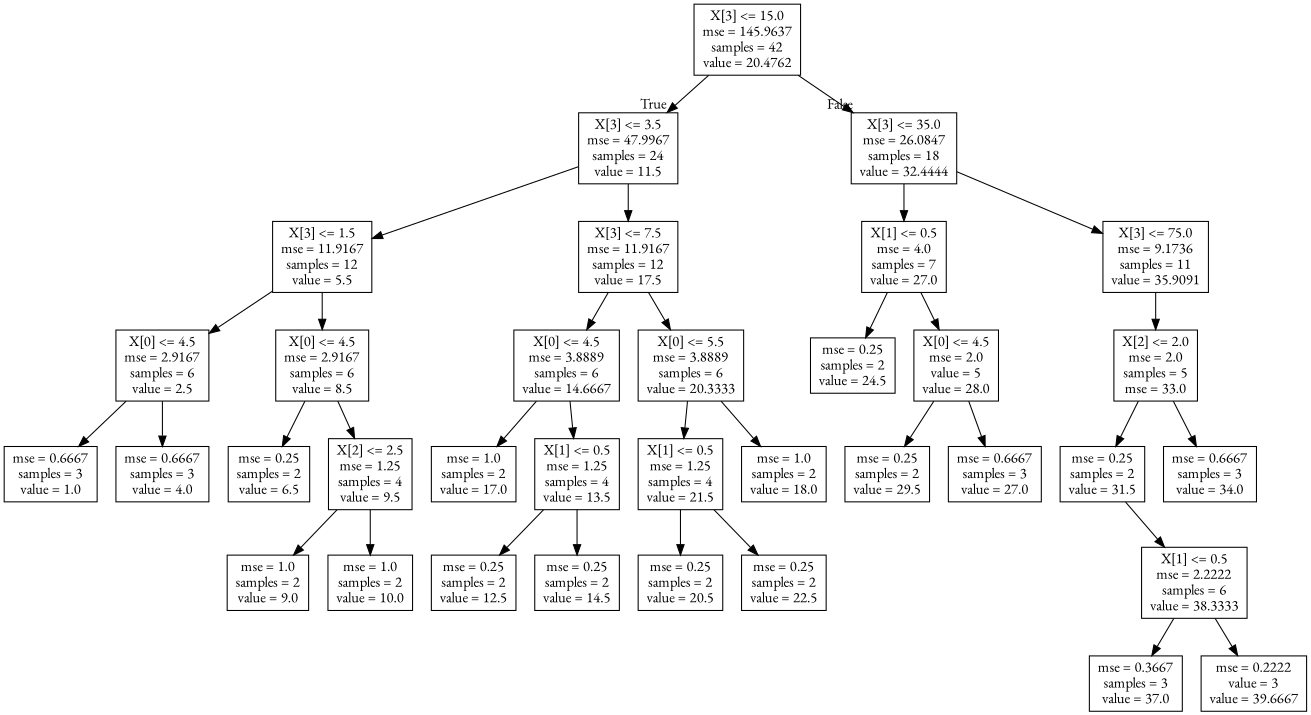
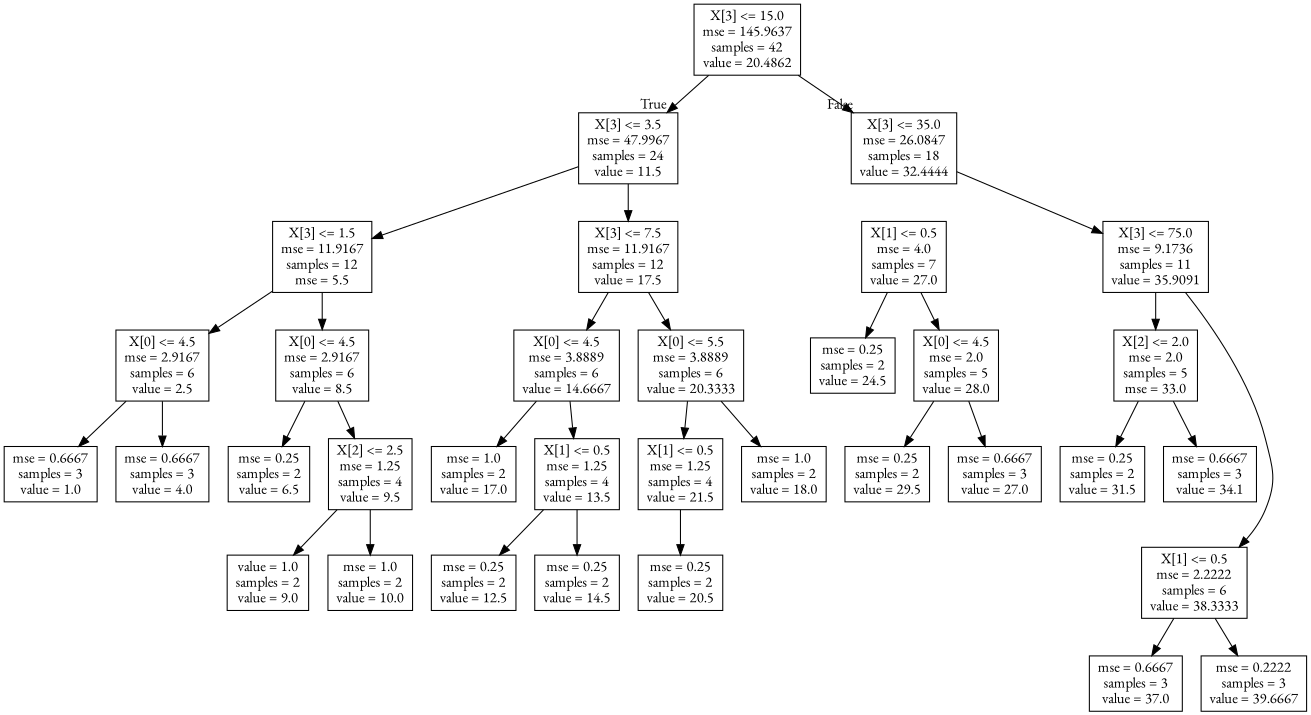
node "X[3] <= 15.0 mse = 145.9637 samples = 42 value = 20.4762": label "X[3] <= 15.0 mse = 145.9637 samples = 42 value = 20.4762" -> "X[3] <= 15.0 mse = 145.9637 samples = 42 value = 20.4862"
edge "X[3] <= 35.0 mse = 26.0847 samples = 18 value = 32.4444" -> "X[1] <= 0.5 mse = 4.0 samples = 7 value = 27.0": removed
node "X[3] <= 1.5 mse = 11.9167 samples = 12 value = 5.5": label "X[3] <= 1.5 mse = 11.9167 samples = 12 value = 5.5" -> "X[3] <= 1.5 mse = 11.9167 samples = 12 mse = 5.5"
node "X[0] <= 4.5 mse = 2.0 value = 5 value = 28.0": label "X[0] <= 4.5 mse = 2.0 value = 5 value = 28.0" -> "X[0] <= 4.5 mse = 2.0 samples = 5 value = 28.0"
node "mse = 0.6667 samples = 3 value = 34.0": label "mse = 0.6667 samples = 3 value = 34.0" -> "mse = 0.6667 samples = 3 value = 34.1"
edge "mse = 0.25 samples = 2 value = 31.5" -> "X[1] <= 0.5 mse = 2.2222 samples = 6 value = 38.3333": now "X[3] <= 75.0 mse = 9.1736 samples = 11 value = 35.9091" -> "X[1] <= 0.5 mse = 2.2222 samples = 6 value = 38.3333"
node "mse = 1.0 samples = 2 value = 9.0": label "mse = 1.0 samples = 2 value = 9.0" -> "value = 1.0 samples = 2 value = 9.0"
node "mse = 0.25 samples = 2 value = 22.5": removed
node "mse = 0.3667 samples = 3 value = 37.0": label "mse = 0.3667 samples = 3 value = 37.0" -> "mse = 0.6667 samples = 3 value = 37.0"
node "mse = 0.2222 value = 3 value = 39.6667": label "mse = 0.2222 value = 3 value = 39.6667" -> "mse = 0.2222 samples = 3 value = 39.6667"
